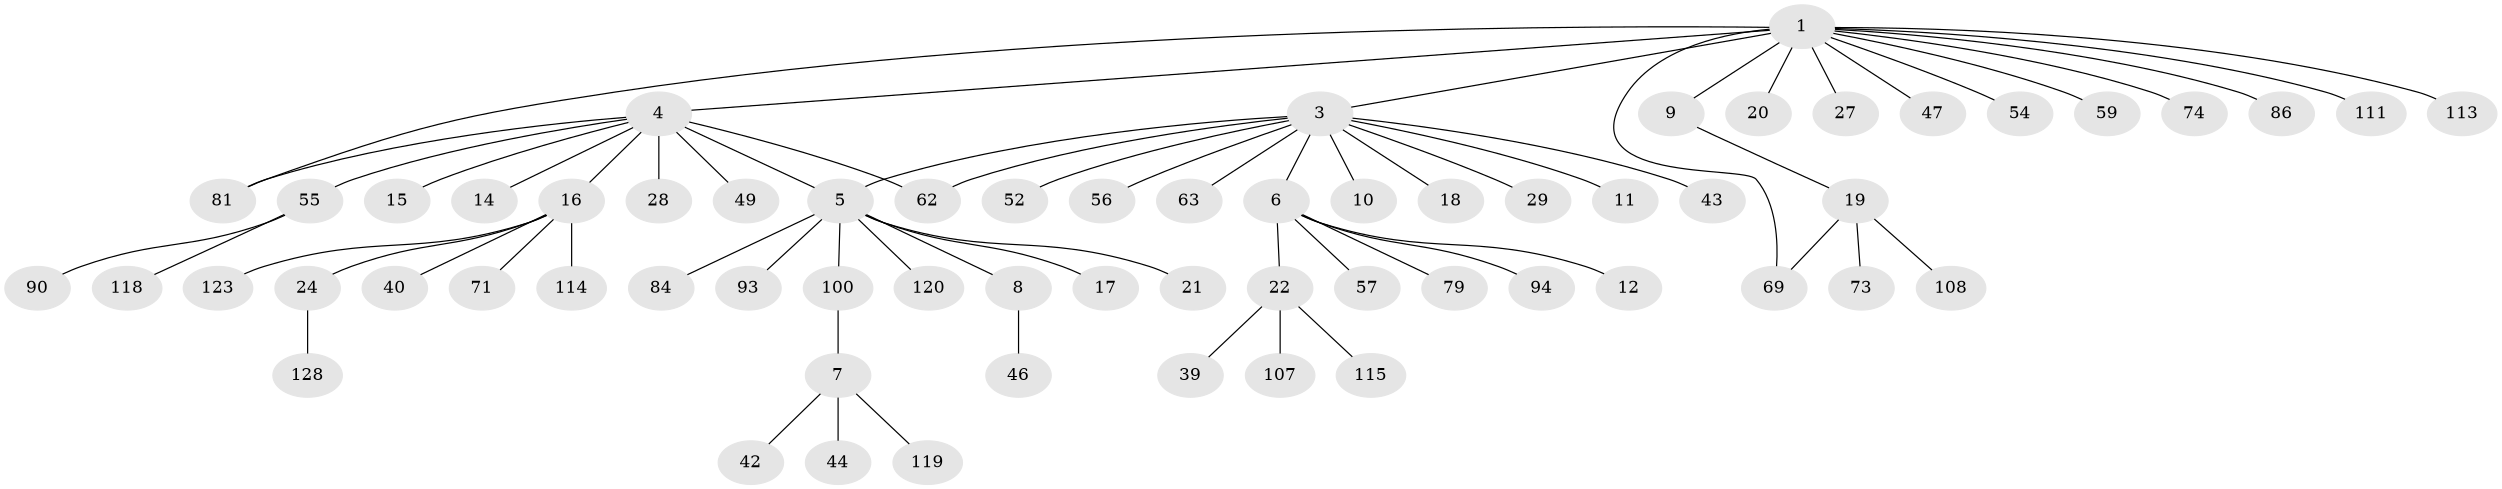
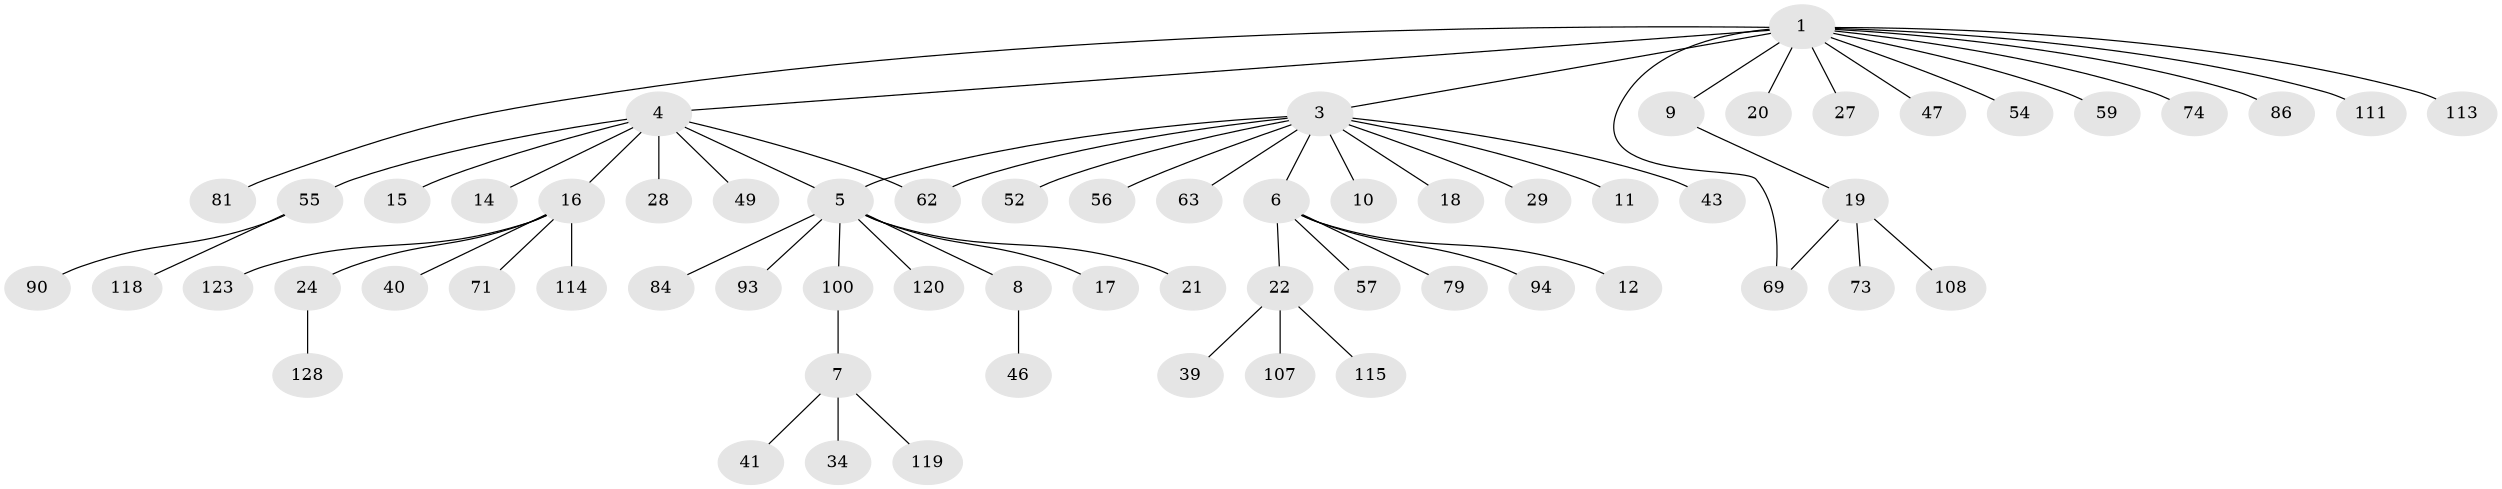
edge "4" -- "81": removed
node "42": label "42" -> "41"
node "44": label "44" -> "34"
